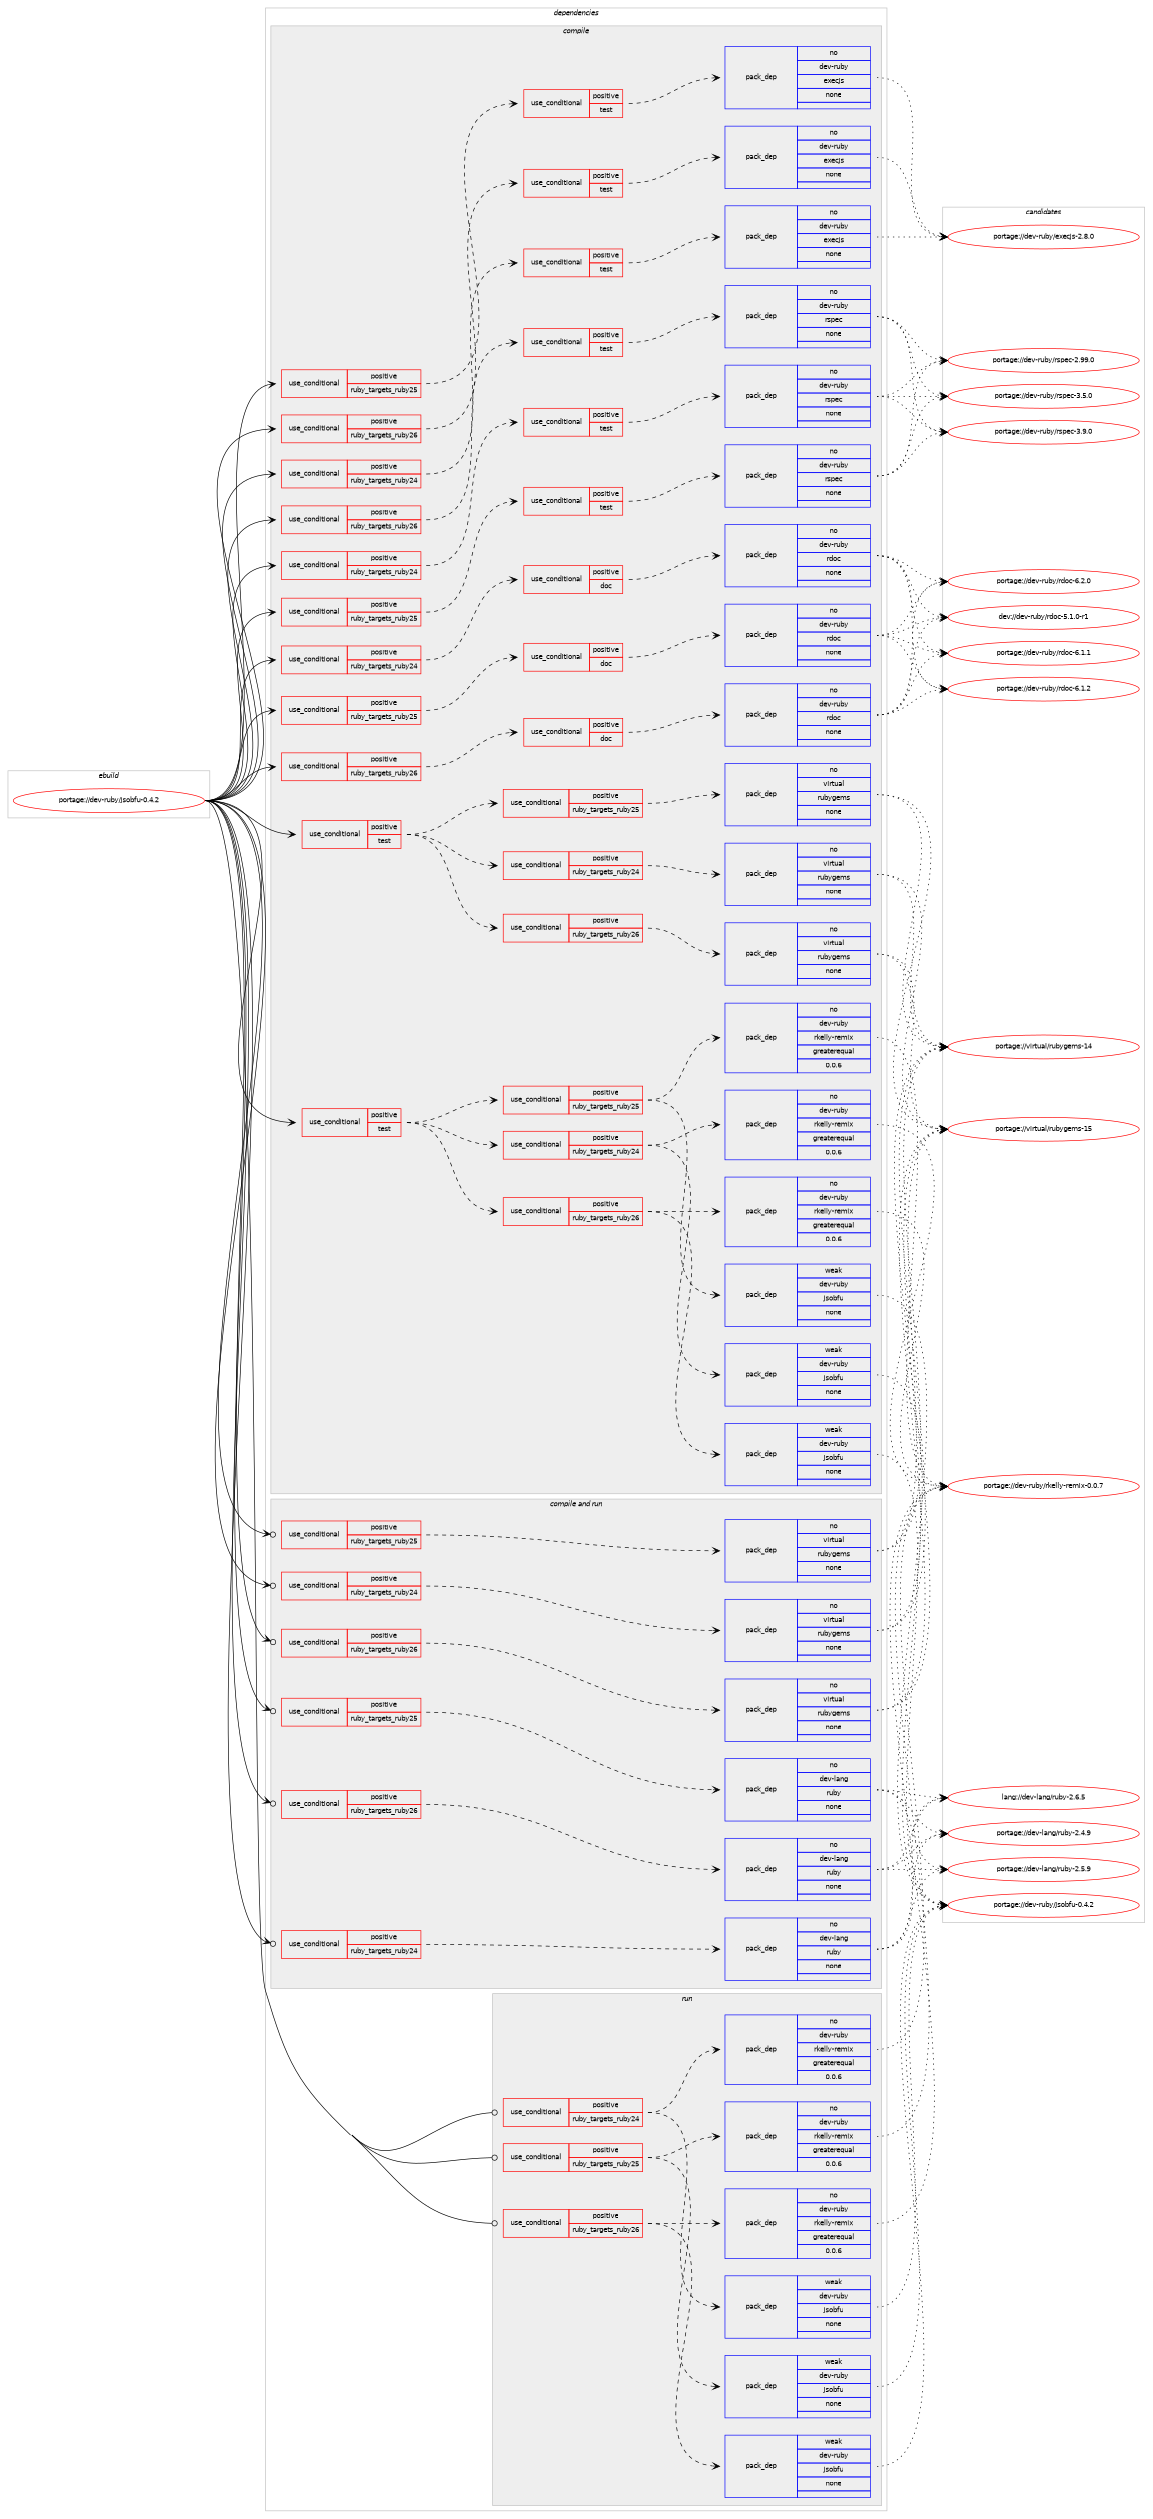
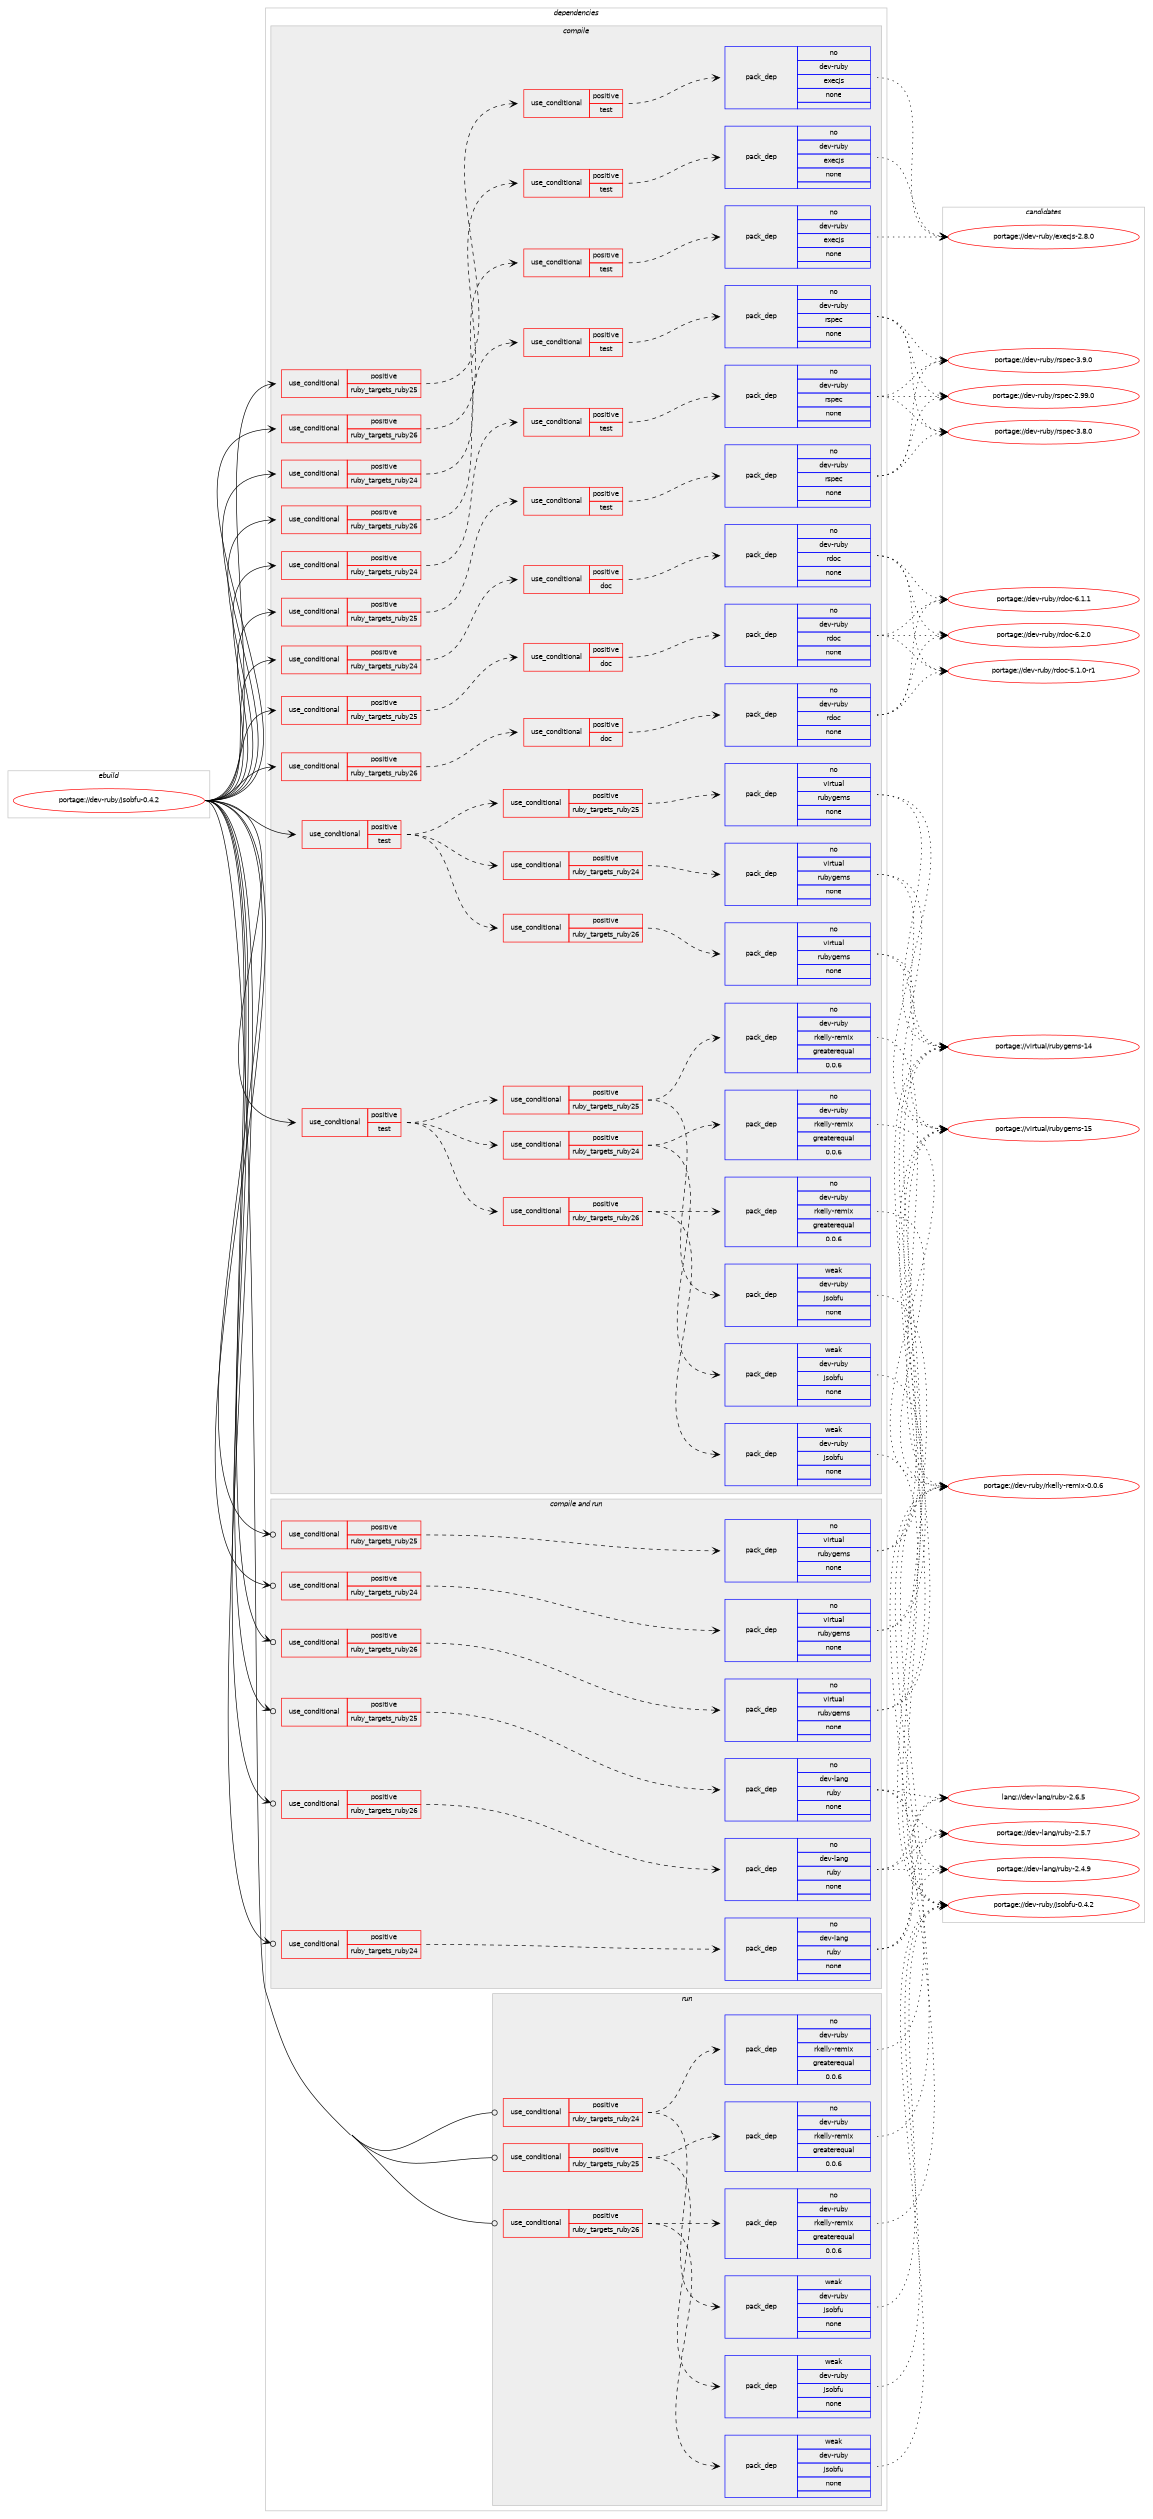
node "portage://dev-ruby/rspec-3.5.0": label "portage://dev-ruby/rspec-3.5.0" -> "portage://dev-ruby/rspec-3.8.0"
node "dev://dev-ruby/rdoc-5.1.0-r1": label "dev://dev-ruby/rdoc-5.1.0-r1" -> "portage://dev-ruby/rdoc-5.1.0-r1"
node "portage://dev-ruby/rdoc-6.1.2": removed
node "portage://dev-ruby/rkelly-remix-0.0.7": label "portage://dev-ruby/rkelly-remix-0.0.7" -> "portage://dev-ruby/rkelly-remix-0.0.6"
node "portage://dev-lang/ruby-2.5.9": label "portage://dev-lang/ruby-2.5.9" -> "portage://dev-lang/ruby-2.5.7"
